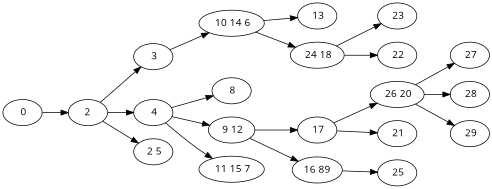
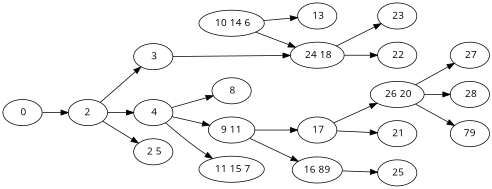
edge "3" -> "10 14 6": now "3" -> "24 18"
node "9 12": label "9 12" -> "9 11"
node "29": label "29" -> "79"
